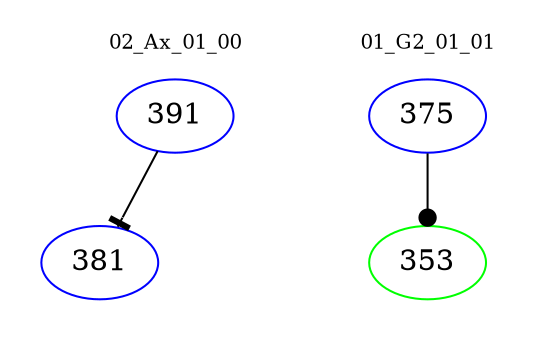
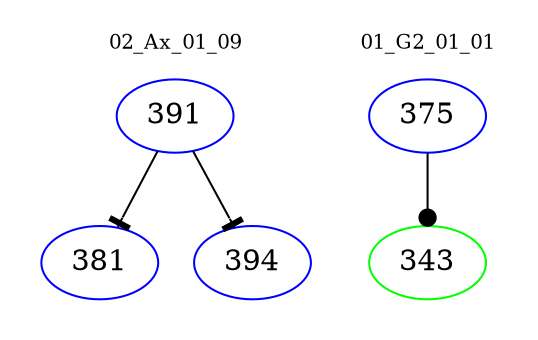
cluster "02_Ax_01_00": label "02_Ax_01_00" -> "02_Ax_01_09"
node "394": added
node "353": label "353" -> "343"
